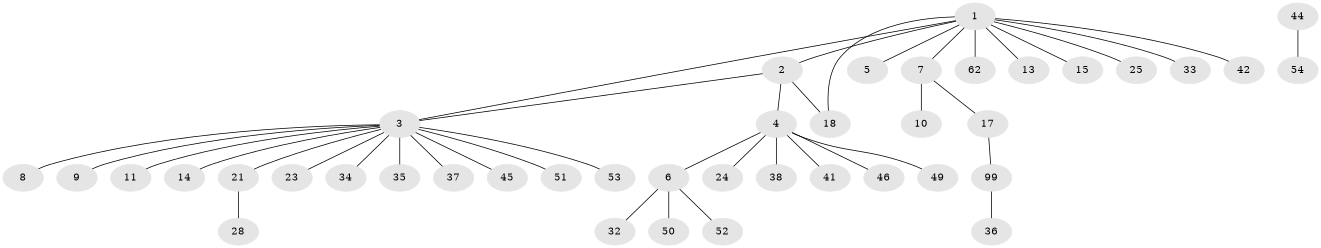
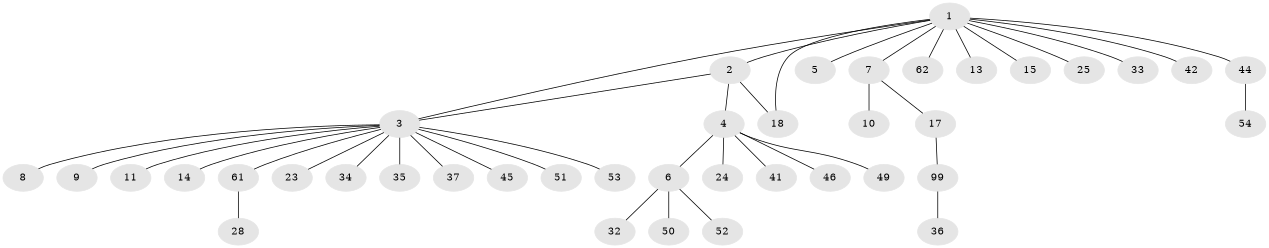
edge "1" -- "44": added
node "21": label "21" -> "61"
node "38": removed
